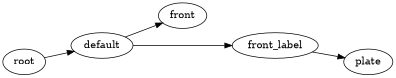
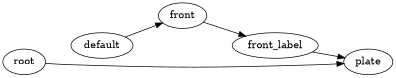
edge "default" -> "front_label": now "front" -> "front_label"
edge "root" -> "default": now "root" -> "plate"
